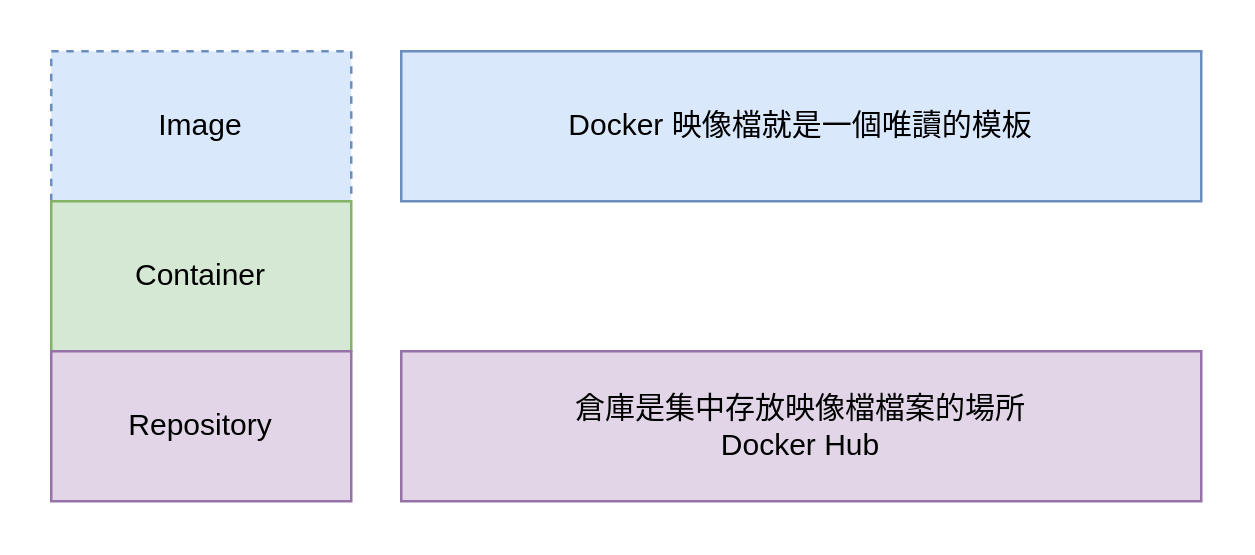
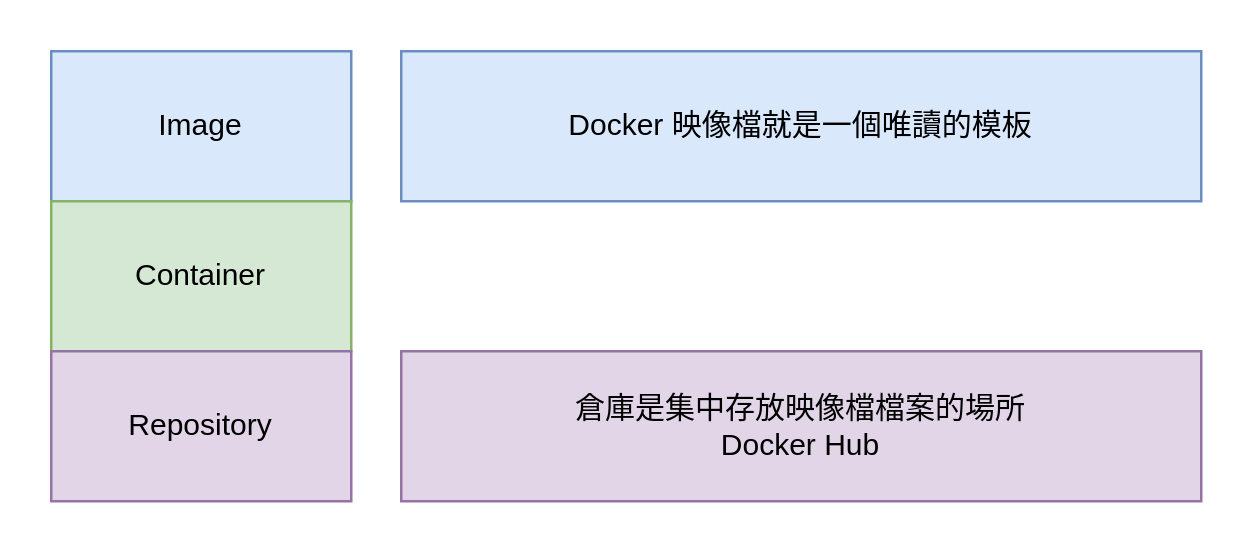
node "Image": style dashed -> solid
